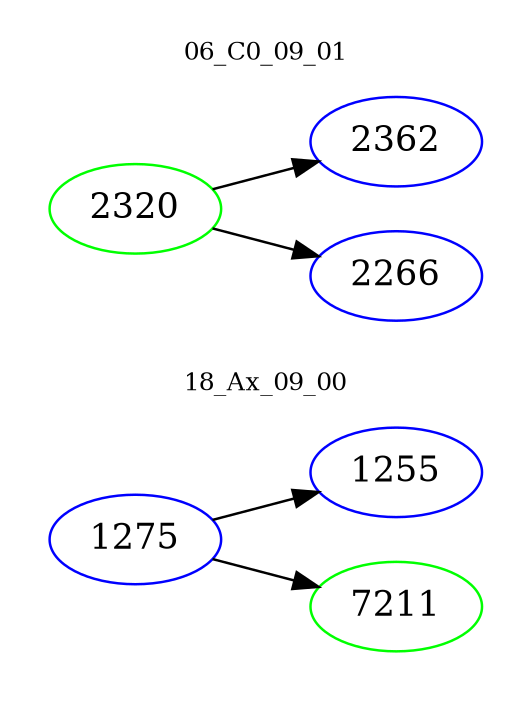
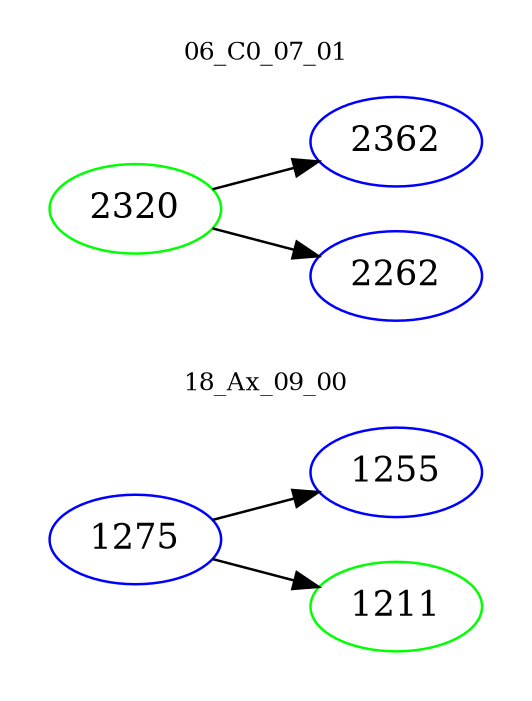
cluster "06_C0_09_01": label "06_C0_09_01" -> "06_C0_07_01"
node "2266": label "2266" -> "2262"
node "7211": label "7211" -> "1211"
